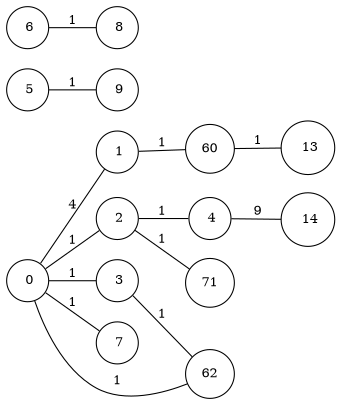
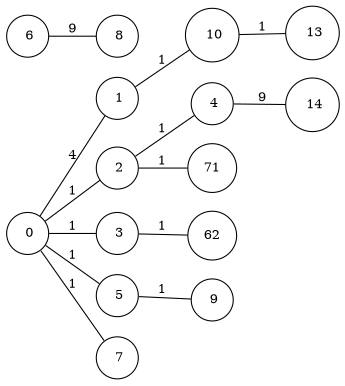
edge "6" -- "8": label "1" -> "9"
node "60": label "60" -> "10"
edge "0" -- "62": now "0" -- "5"
